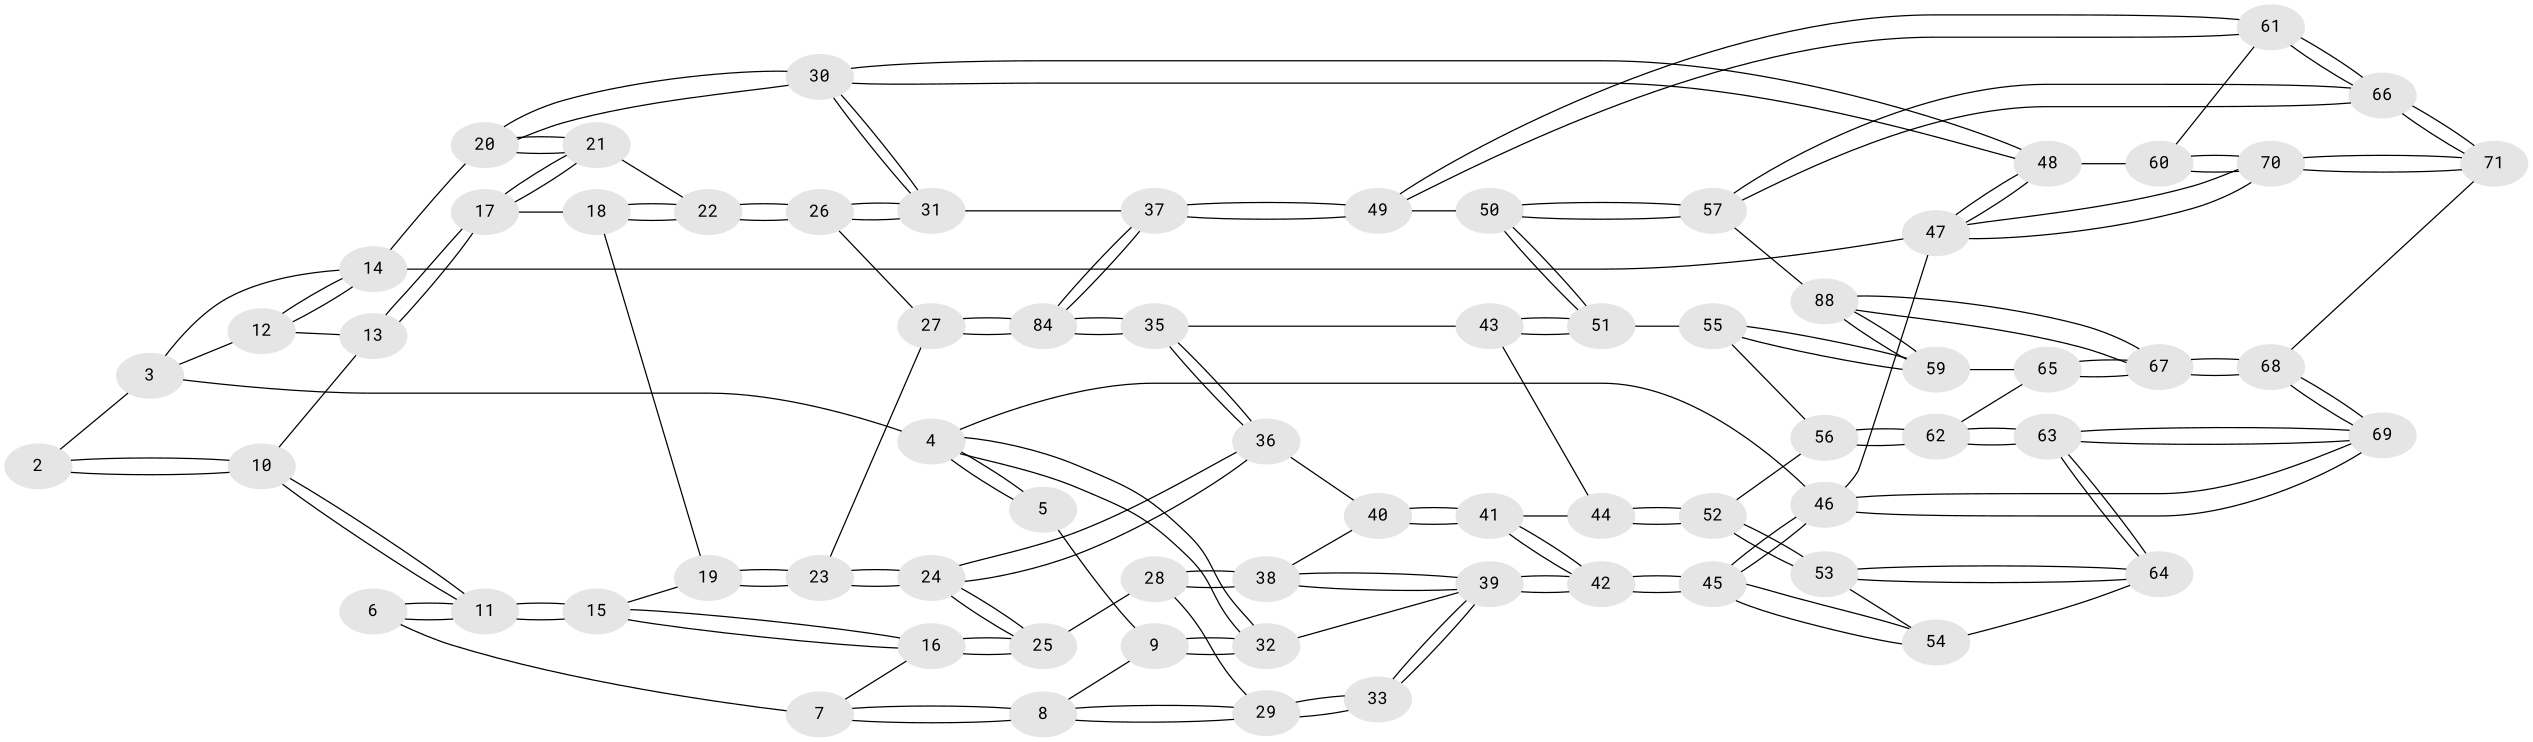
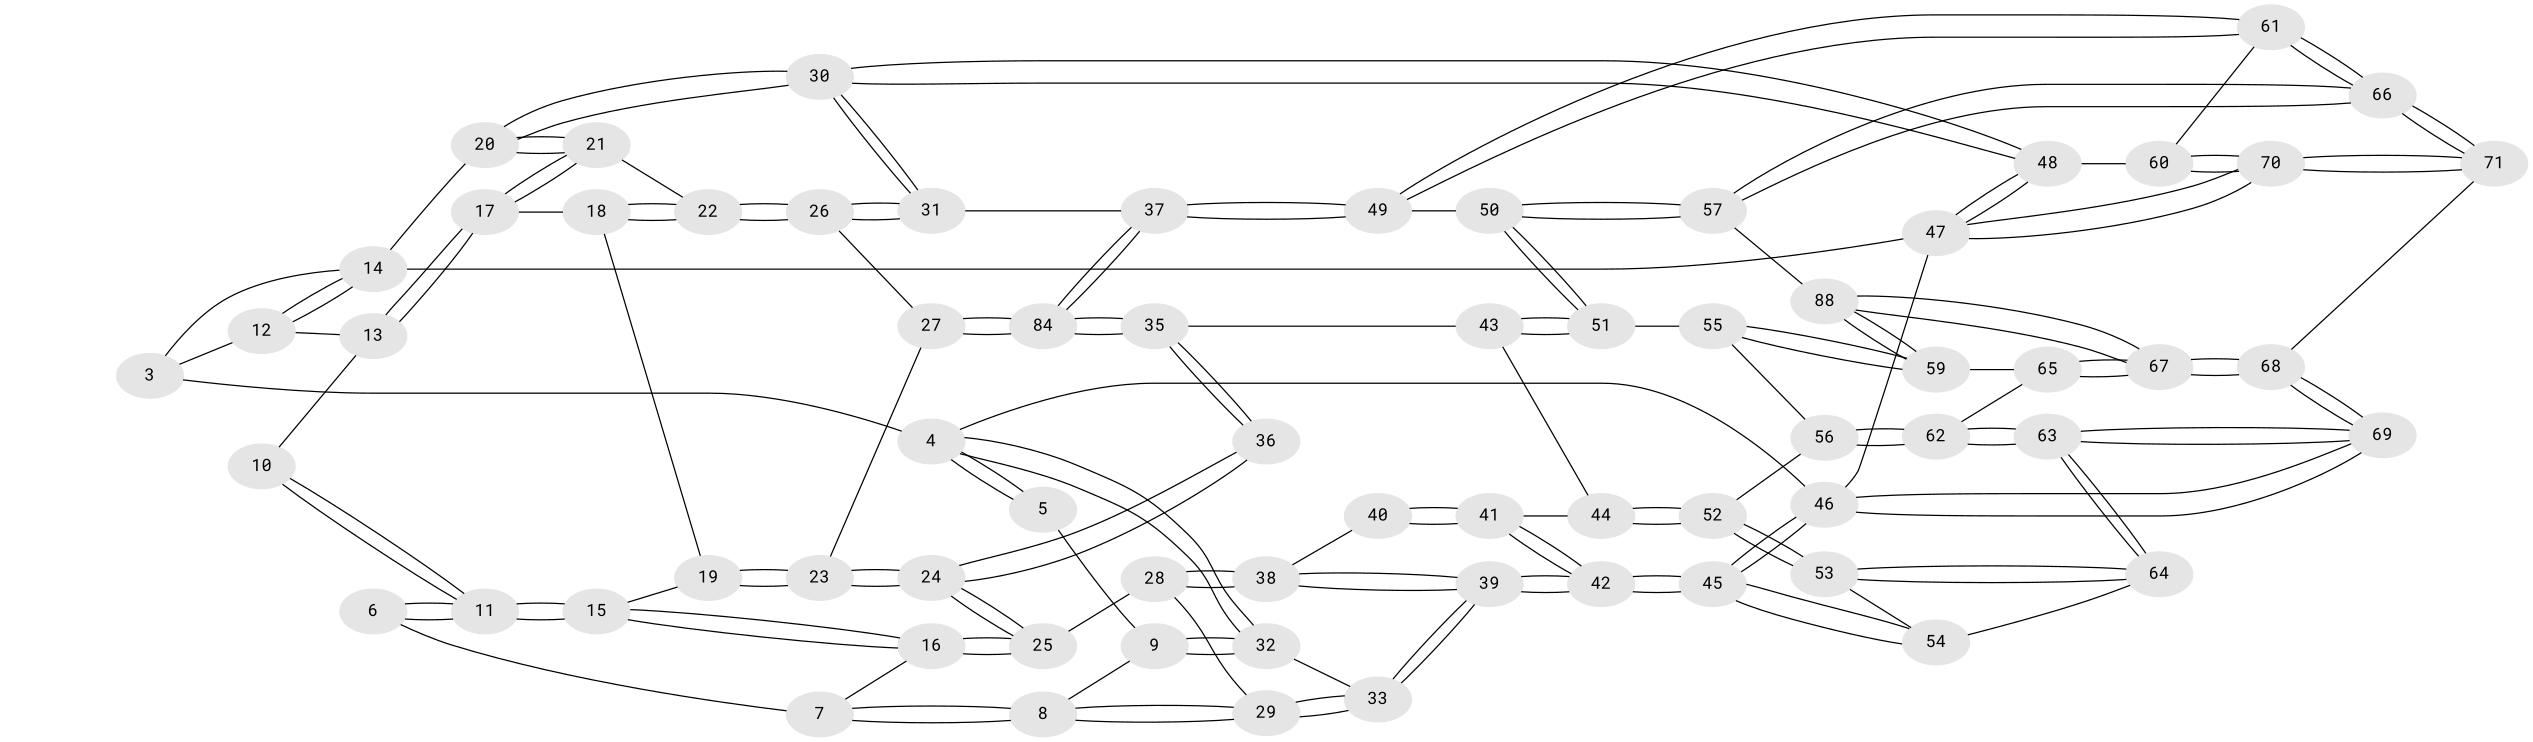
node "2": removed
edge "36" -- "40": removed
edge "39" -- "32": now "33" -- "32"
